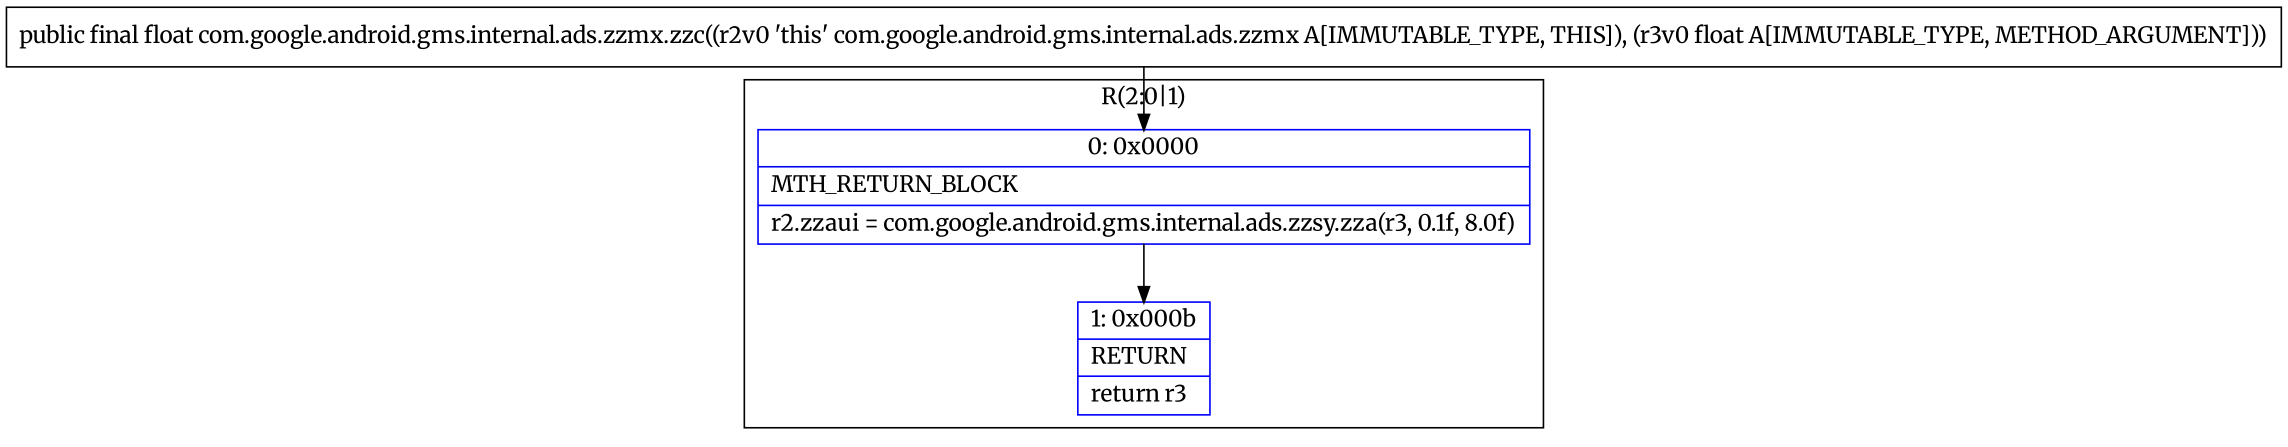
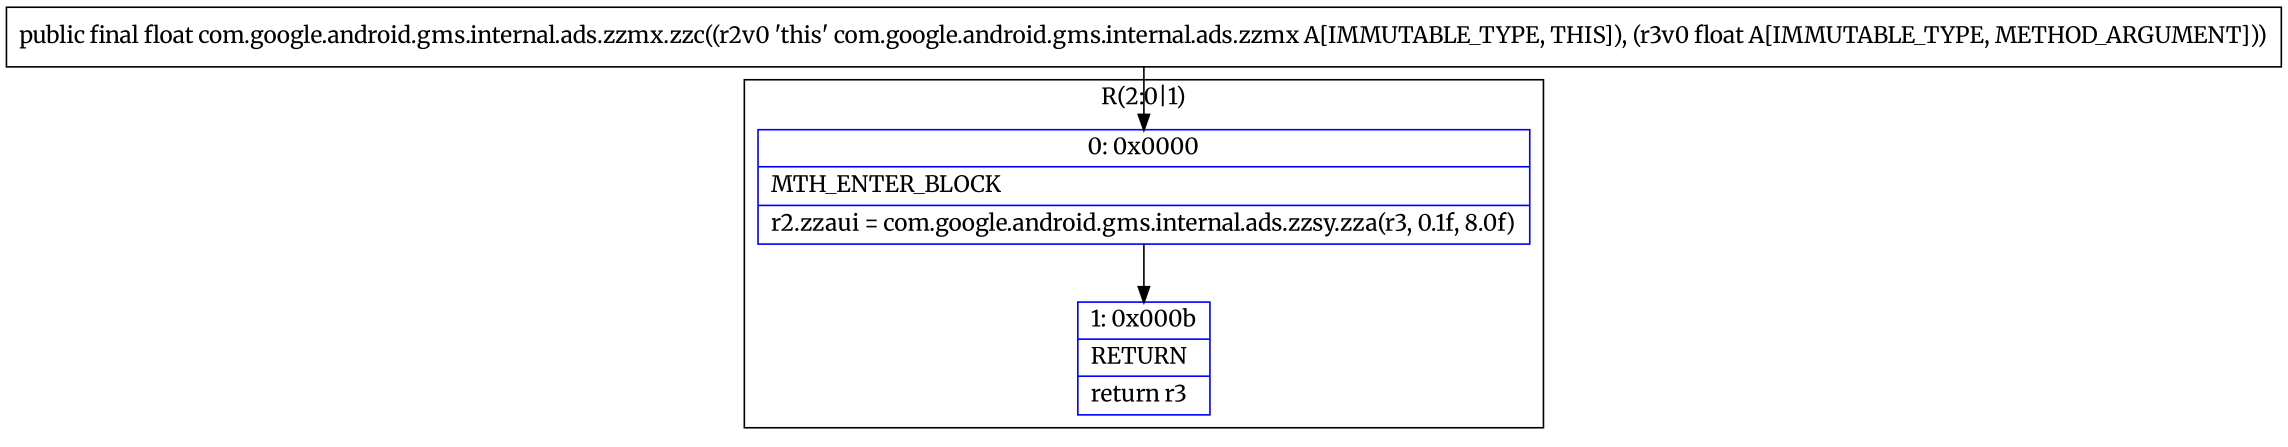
node "0: 0x0000": text "MTH_RETURN_BLOCK" -> "MTH_ENTER_BLOCK"
